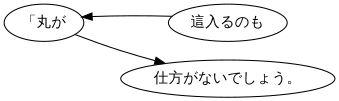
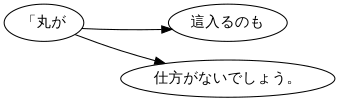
edge "這入るのも" -> "「丸が": reversed
